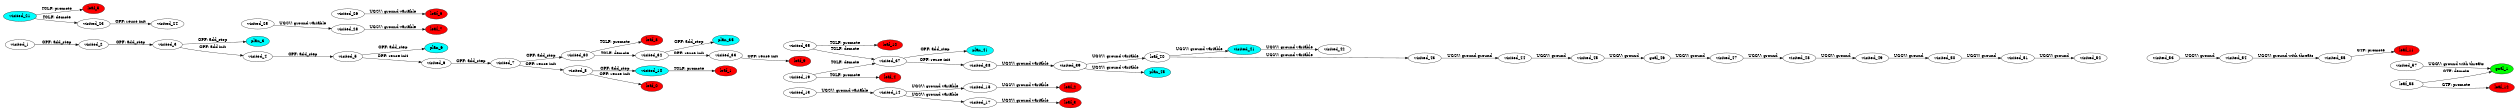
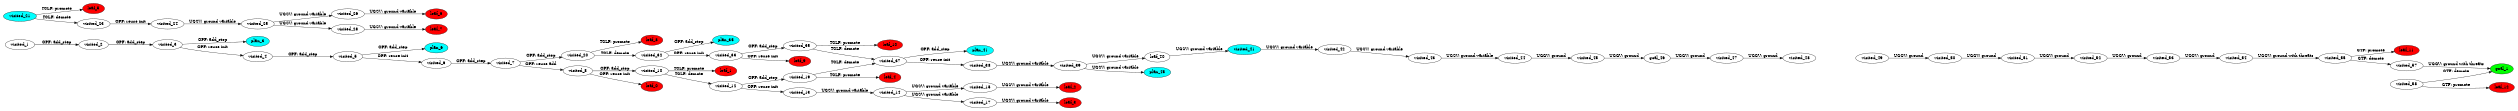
edge "visited_25" -> "visited_26": added, label "UGSV: ground variable"
edge "visited_24" -> "visited_25": added, label "UGSV: ground variable"
edge "visited_3" -> "visited_4": label "OPF: add init" -> "OPF: reuse init"
edge "visited_33" -> "visited_35": added, label "OPF: add_step"
node "visited_30": label "visited_30" -> "visited_20"
edge "visited_43" -> "visited_44": label "UGSV: ground ground" -> "UGSV: ground variable"
edge "leaf_40" -> "visited_43": now "visited_42" -> "visited_43"
edge "visited_48" -> "visited_49": removed, label "UGGV: ground"
edge "visited_52" -> "visited_53": added, label "UGGV: ground"
edge "visited_55" -> "visited_57": added, label "GTF: demote"
edge "visited_7" -> "visited_8": label "OPF: reuse init" -> "OPF: reuse add"
node "visited_10": fillcolor cyan -> white
node "leaf_58": label "leaf_58" -> "visited_58"
node "visited_12": added
